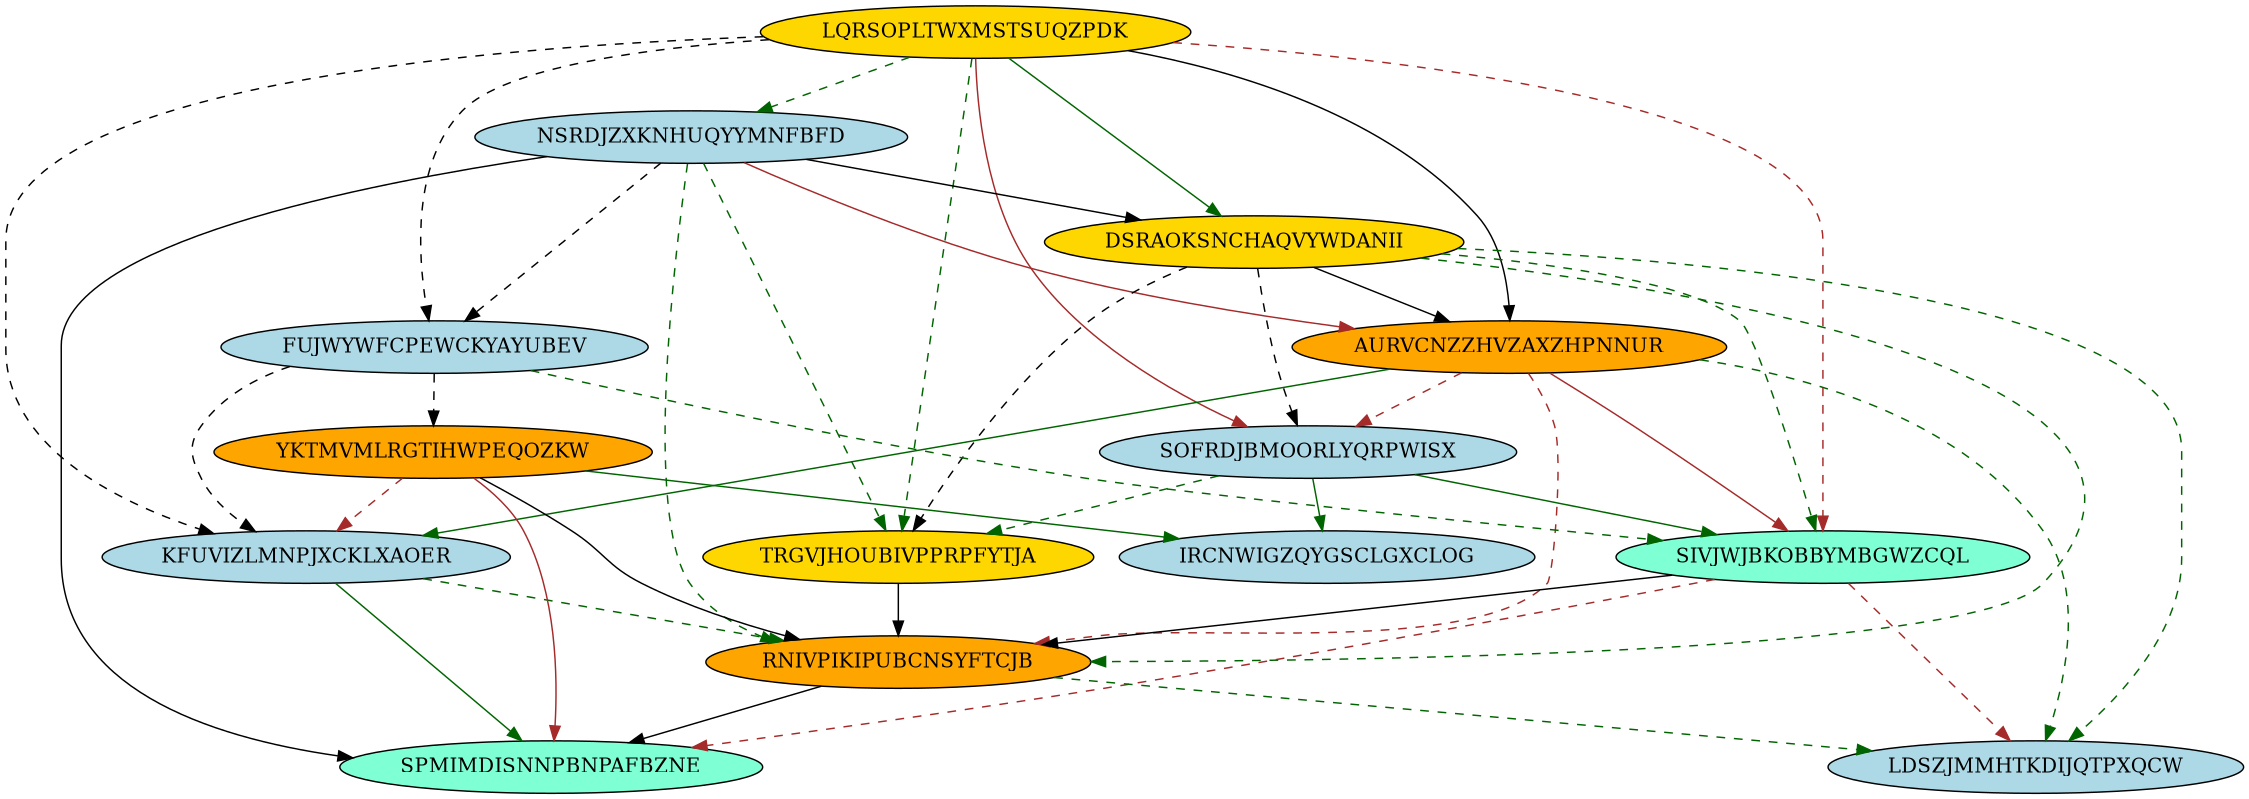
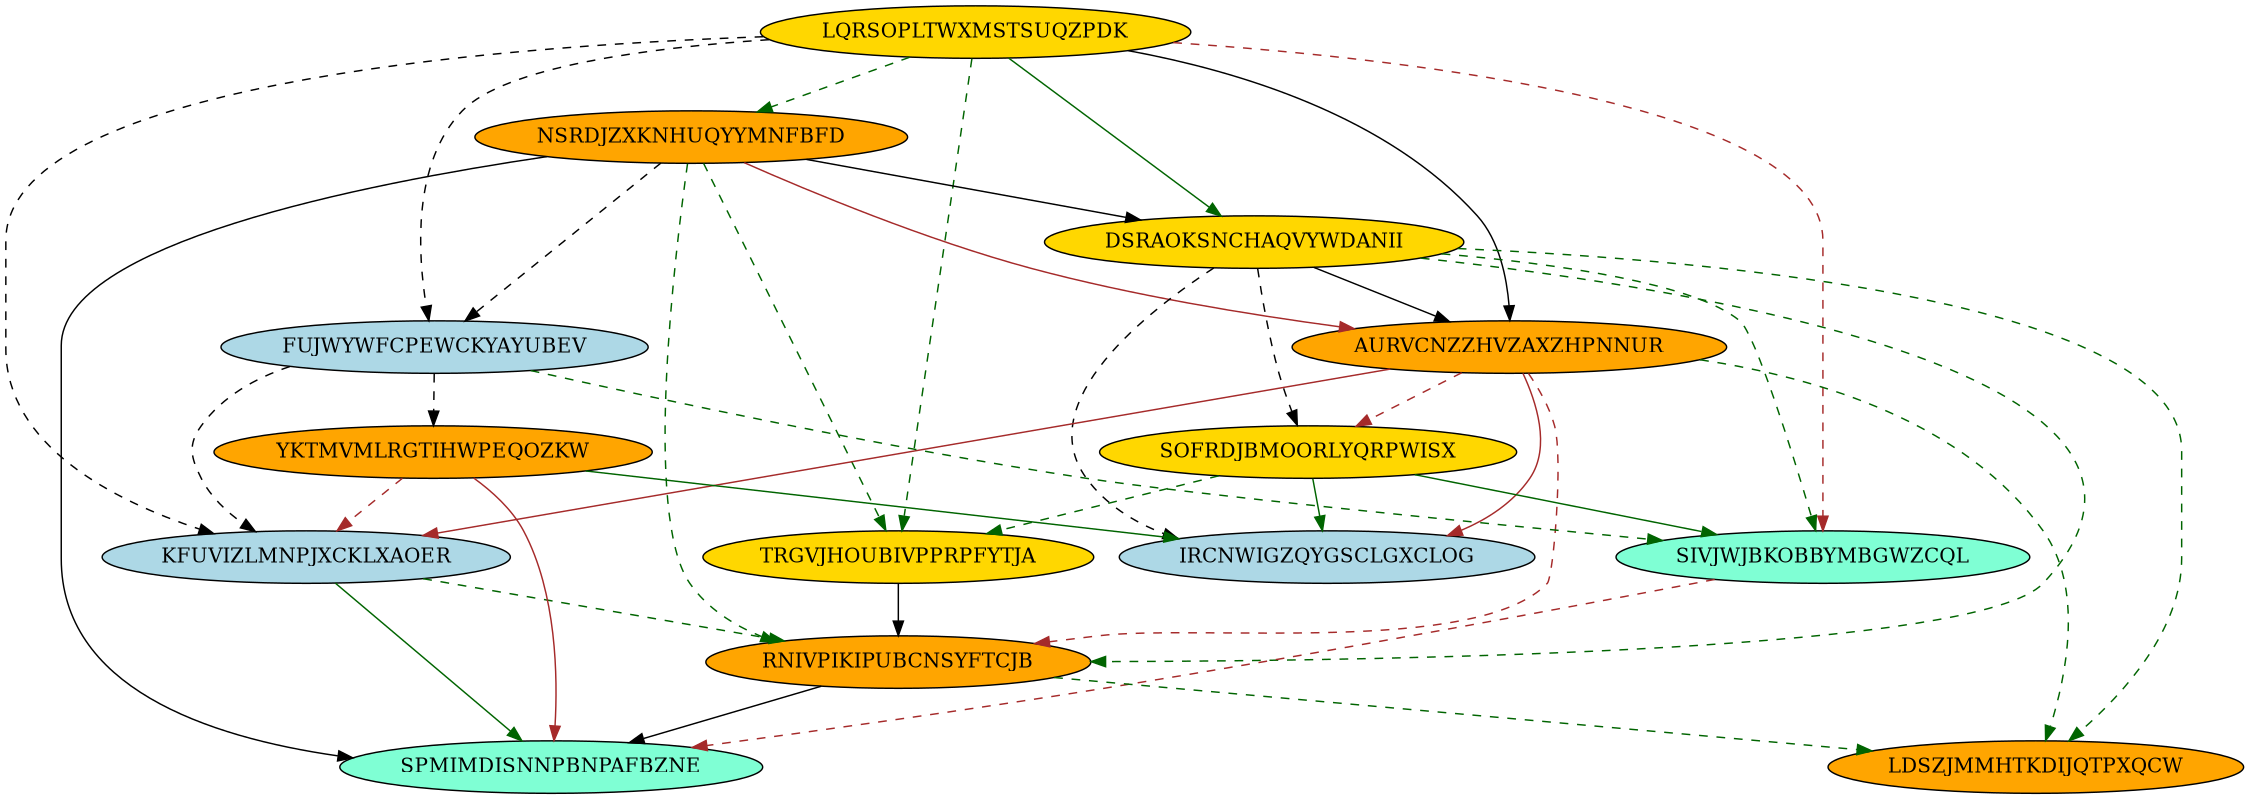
node "NSRDJZXKNHUQYYMNFBFD": fillcolor lightblue -> orange
edge "LQRSOPLTWXMSTSUQZPDK" -> "SOFRDJBMOORLYQRPWISX": removed
edge "DSRAOKSNCHAQVYWDANII" -> "TRGVJHOUBIVPPRPFYTJA": now "DSRAOKSNCHAQVYWDANII" -> "IRCNWIGZQYGSCLGXCLOG"
edge "AURVCNZZHVZAXZHPNNUR" -> "SIVJWJBKOBBYMBGWZCQL": now "AURVCNZZHVZAXZHPNNUR" -> "IRCNWIGZQYGSCLGXCLOG"
node "SOFRDJBMOORLYQRPWISX": fillcolor lightblue -> gold
edge "AURVCNZZHVZAXZHPNNUR" -> "KFUVIZLMNPJXCKLXAOER": color darkgreen -> brown
edge "YKTMVMLRGTIHWPEQOZKW" -> "RNIVPIKIPUBCNSYFTCJB": removed
edge "SIVJWJBKOBBYMBGWZCQL" -> "RNIVPIKIPUBCNSYFTCJB": removed
edge "SIVJWJBKOBBYMBGWZCQL" -> "LDSZJMMHTKDIJQTPXQCW": removed
node "LDSZJMMHTKDIJQTPXQCW": fillcolor lightblue -> orange
